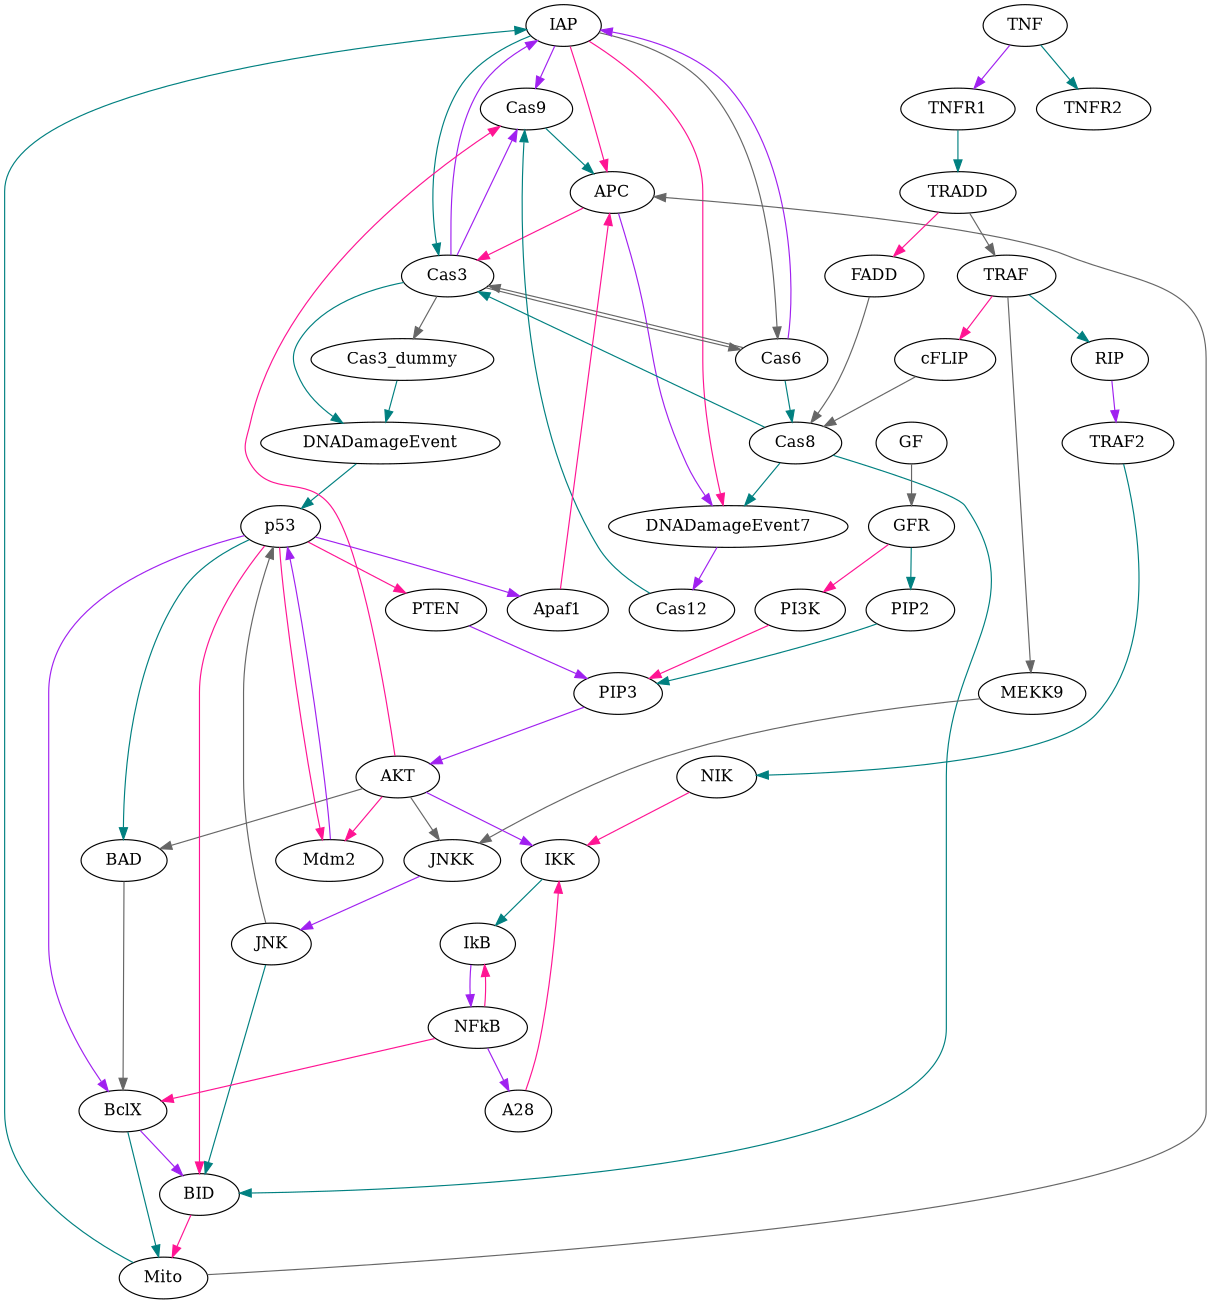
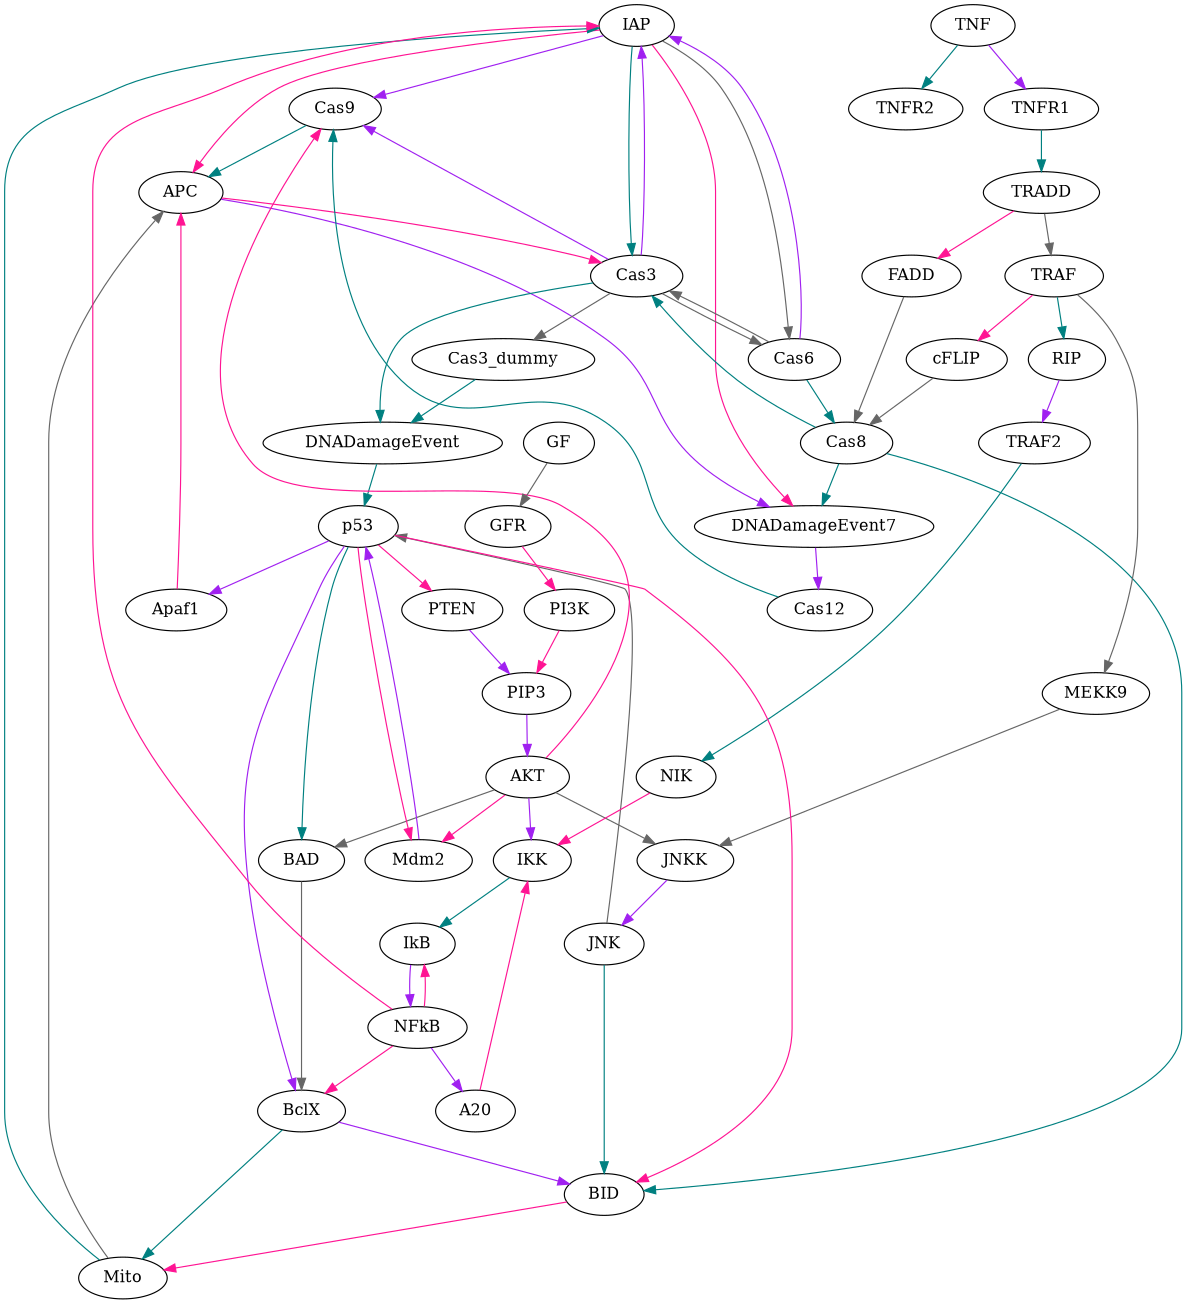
edge "NFkB" -> "IAP": added
node "PIP2": removed
node "A28": label "A28" -> "A20"
